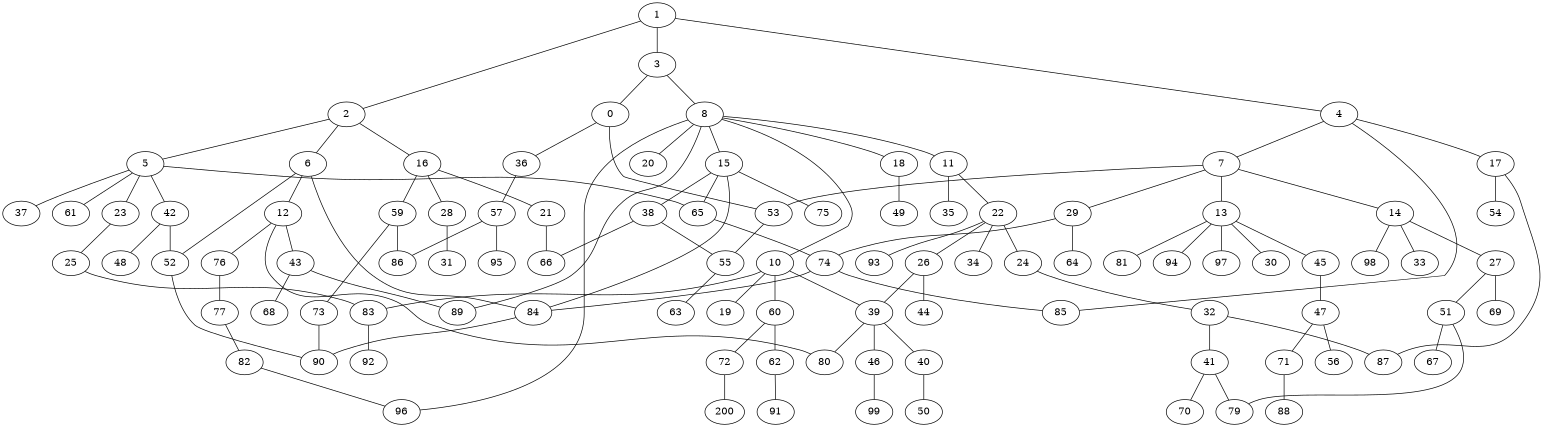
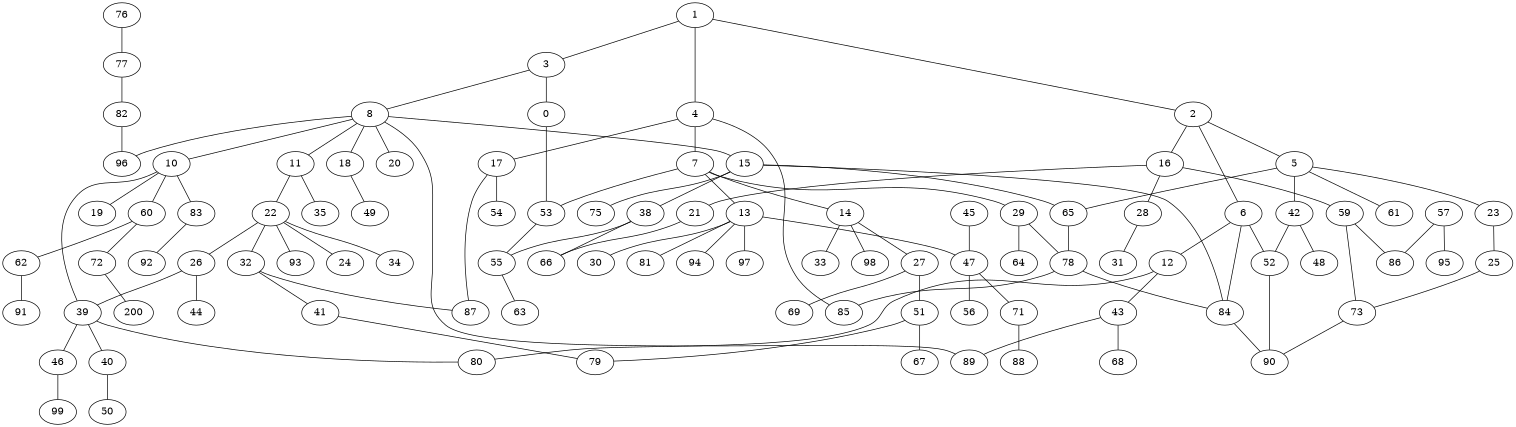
node "36": removed
node "37": removed
edge "12" -- "76": removed
edge "13" -- "45": now "13" -- "47"
node "74": label "74" -> "78"
edge "25" -- "83": now "25" -- "73"
edge "24" -- "32": now "22" -- "32"
node "70": removed
